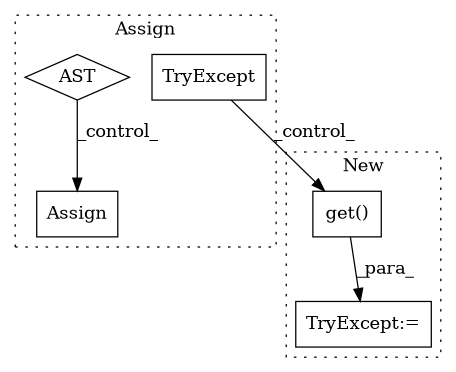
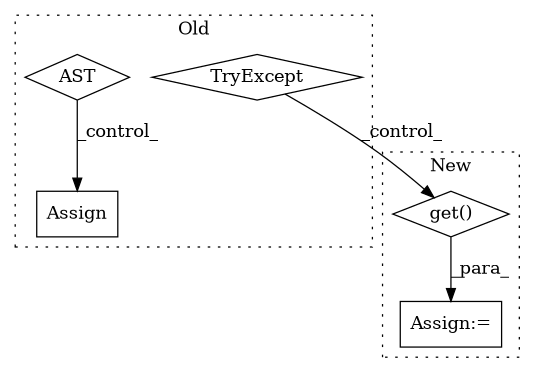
cluster "Assign": label "Assign" -> "Old"
node "TryExcept": shape box -> diamond
node "get()": shape box -> diamond
node "TryExcept:=": label "TryExcept:=" -> "Assign:="
